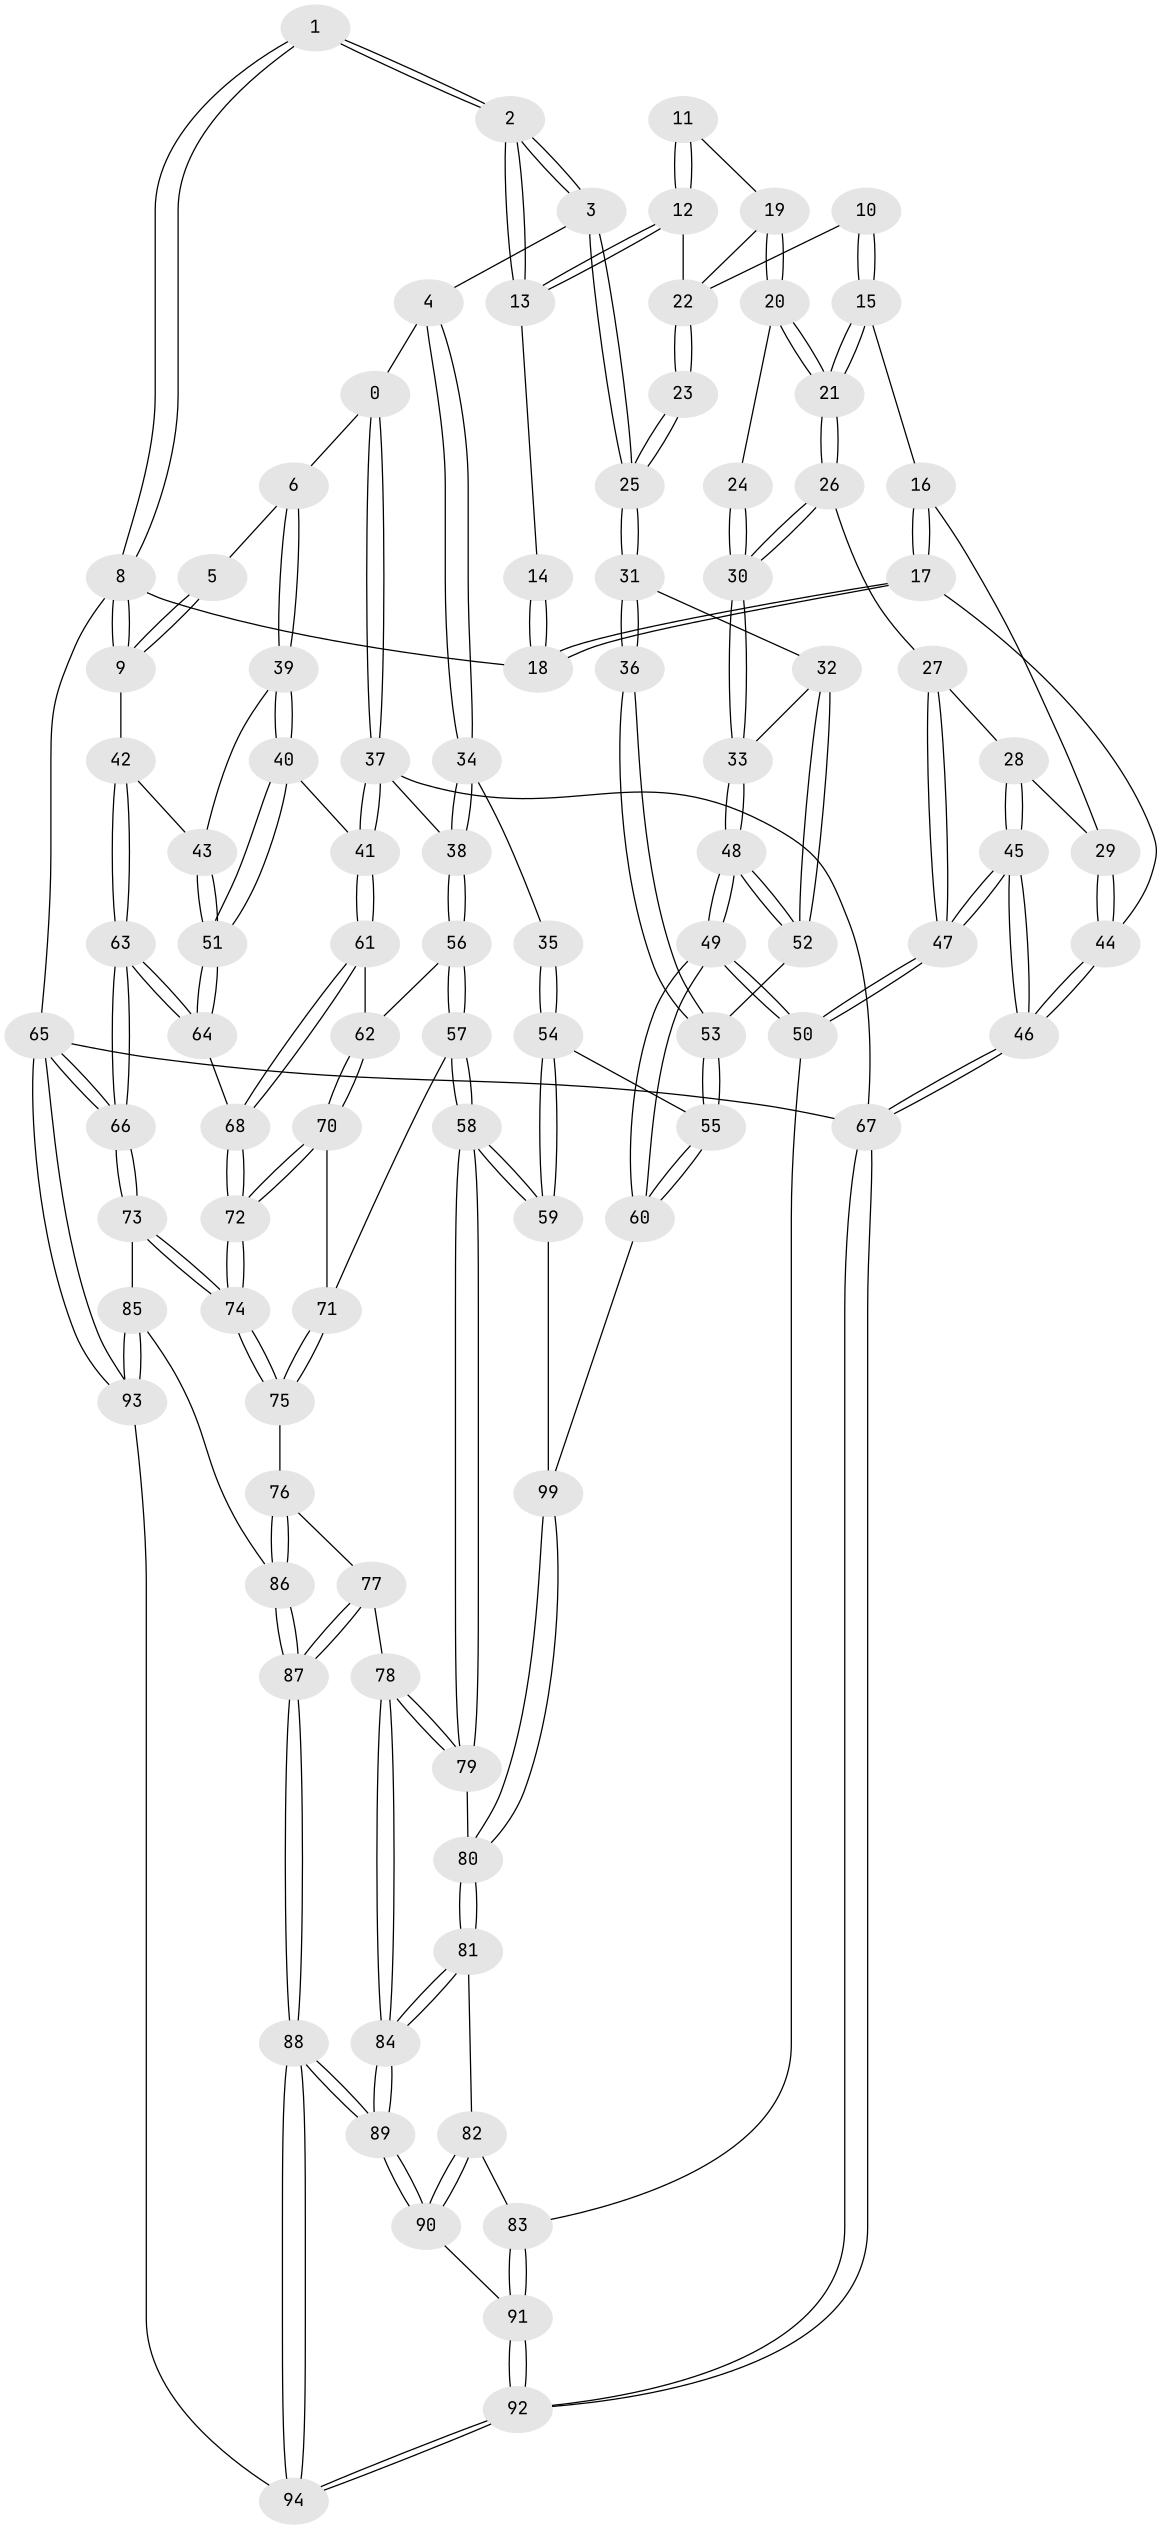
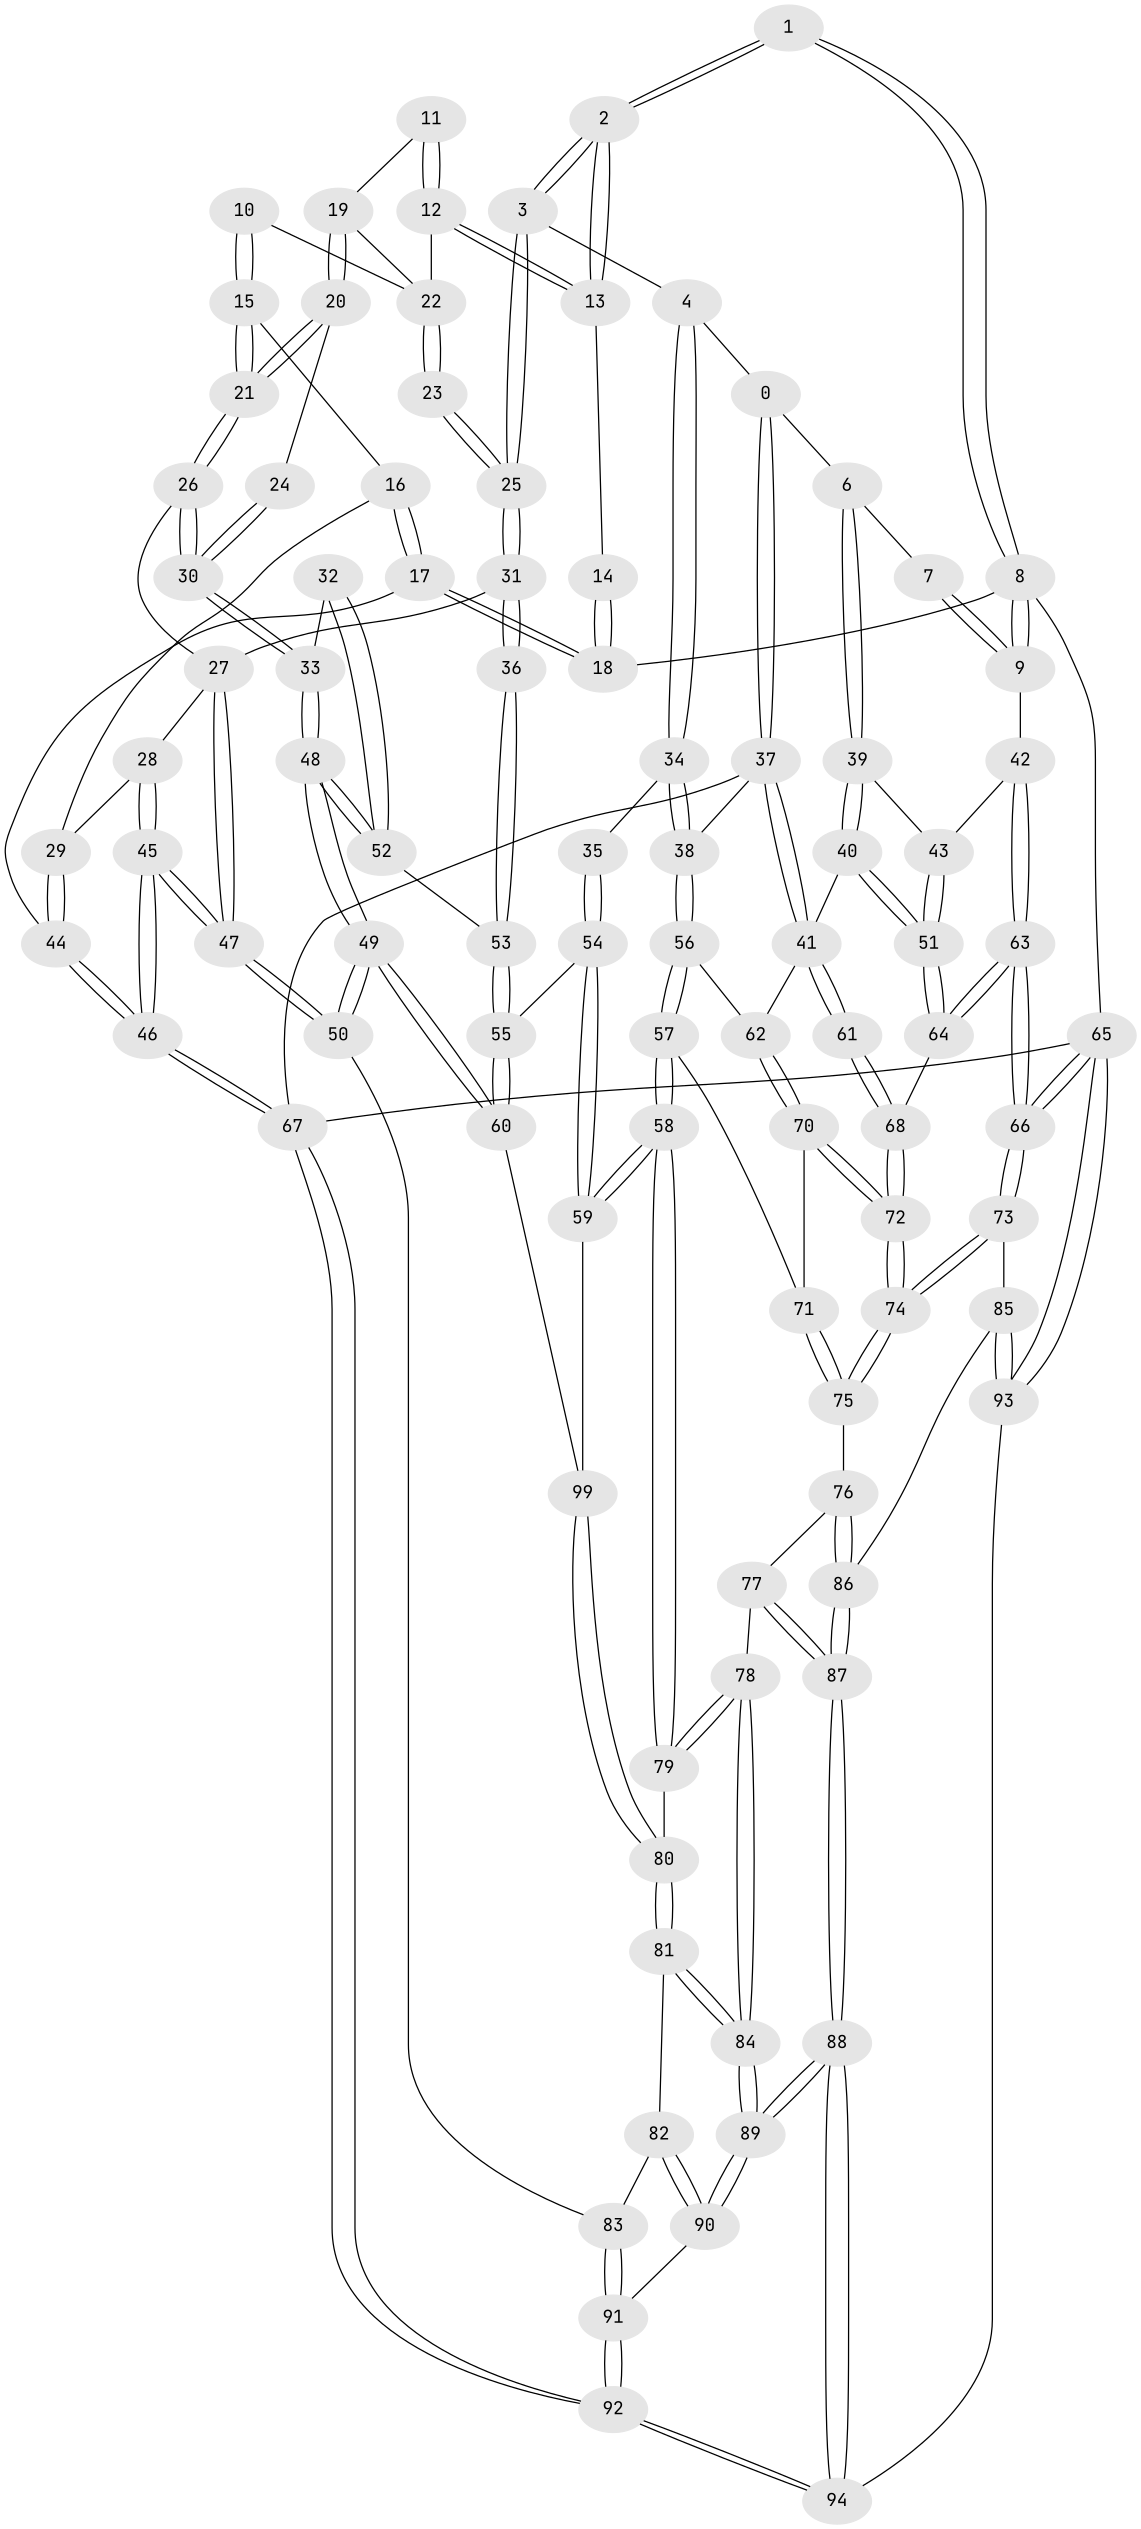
node "5": label "5" -> "7"
edge "31" -- "32": now "31" -- "27"
edge "61" -- "62": now "41" -- "62"
